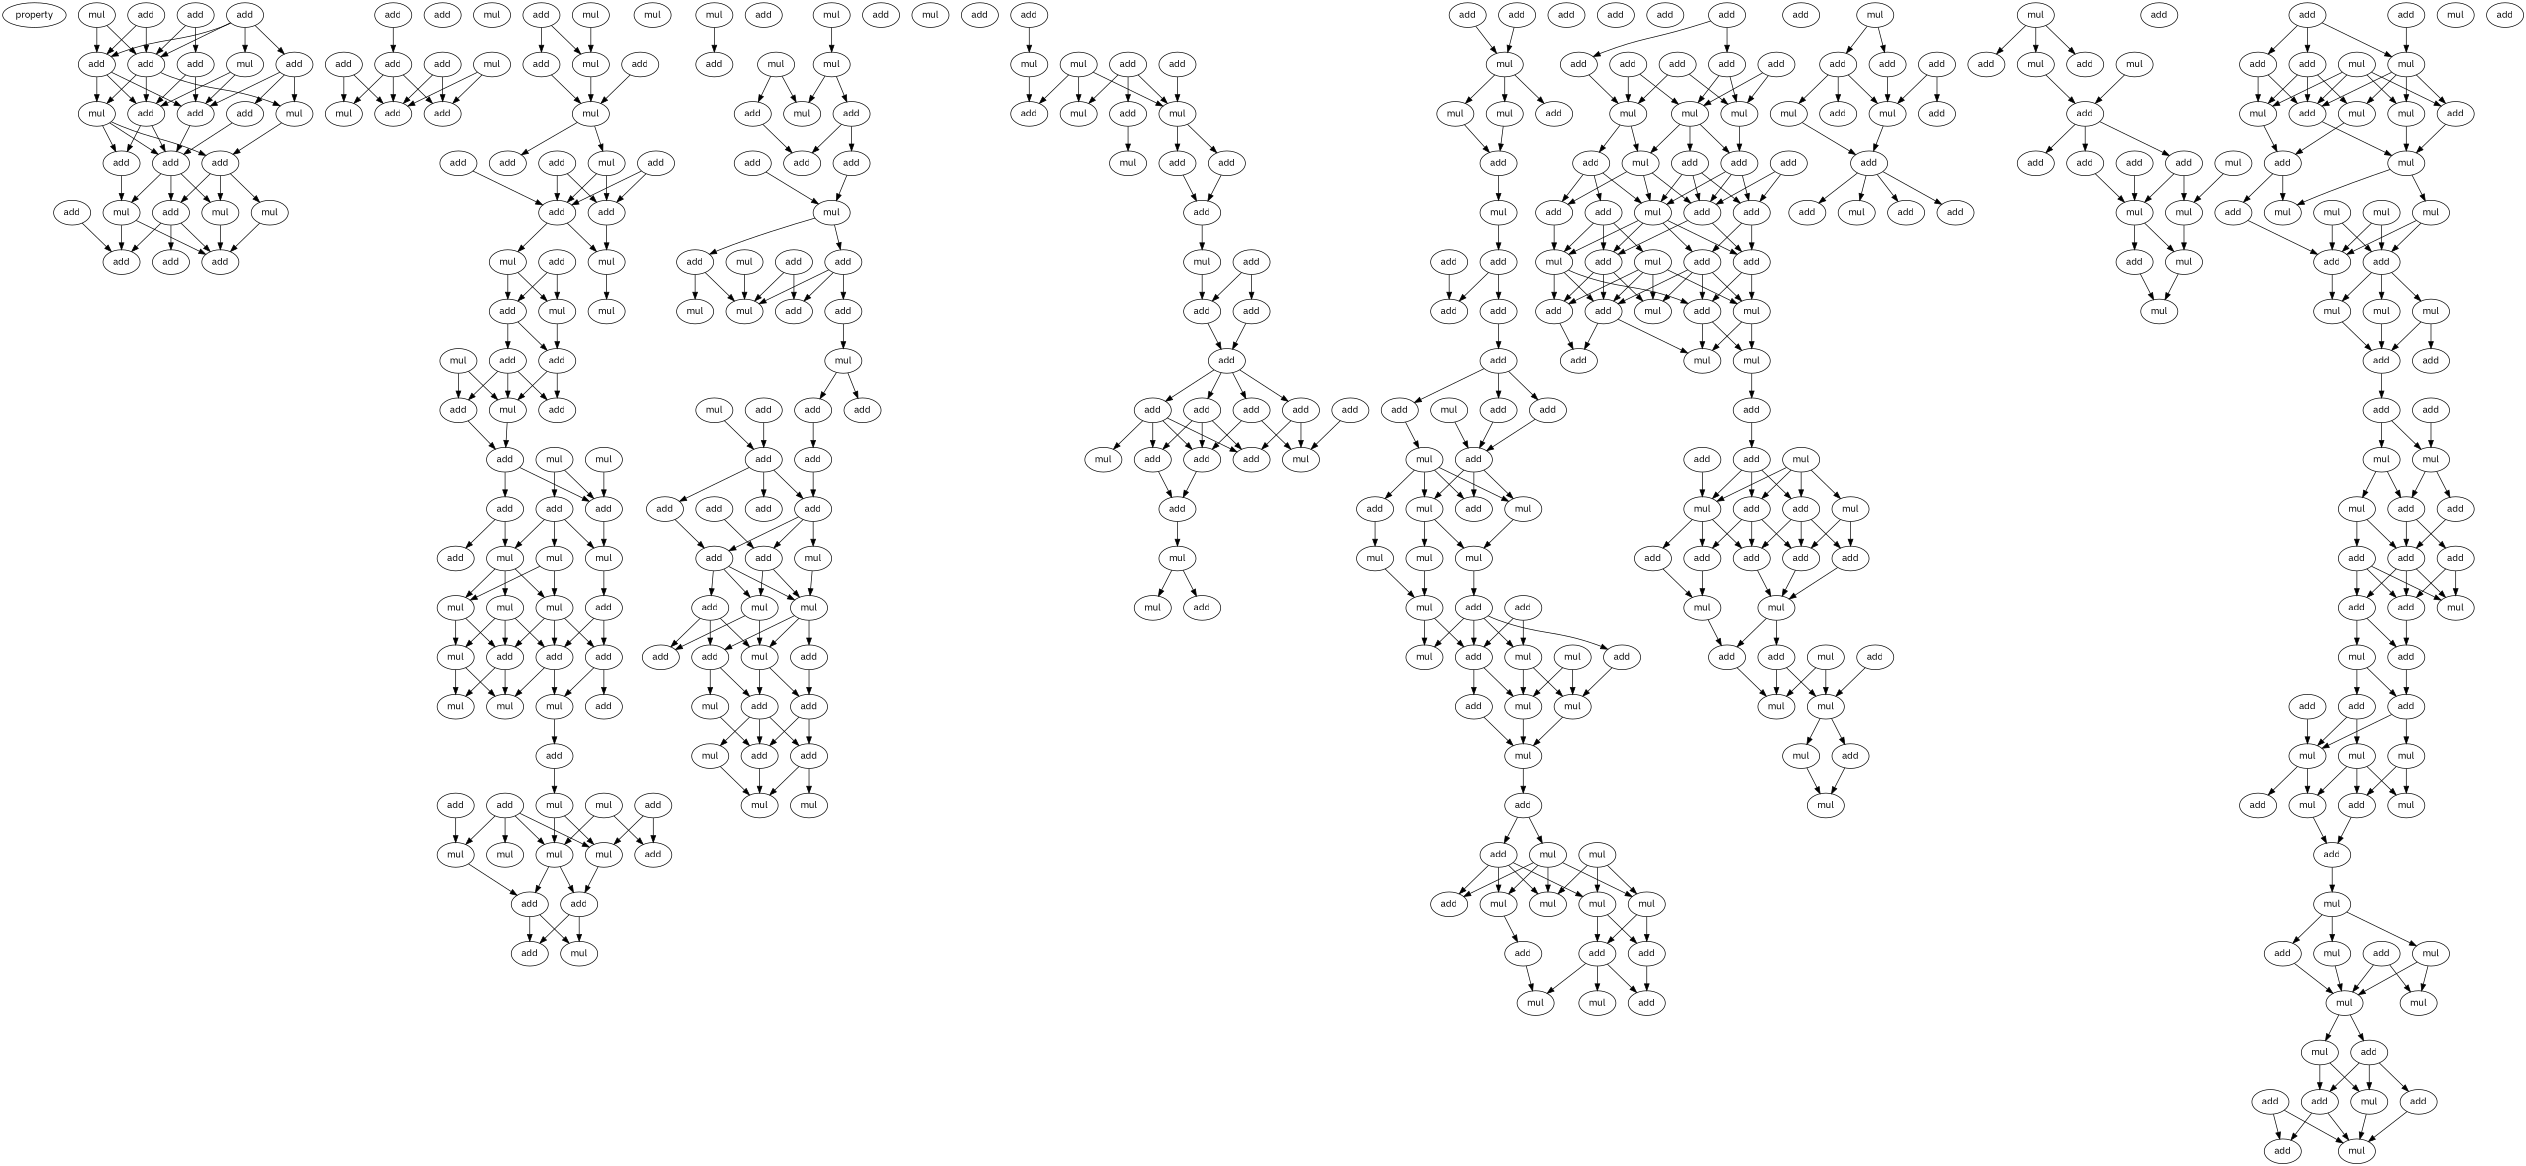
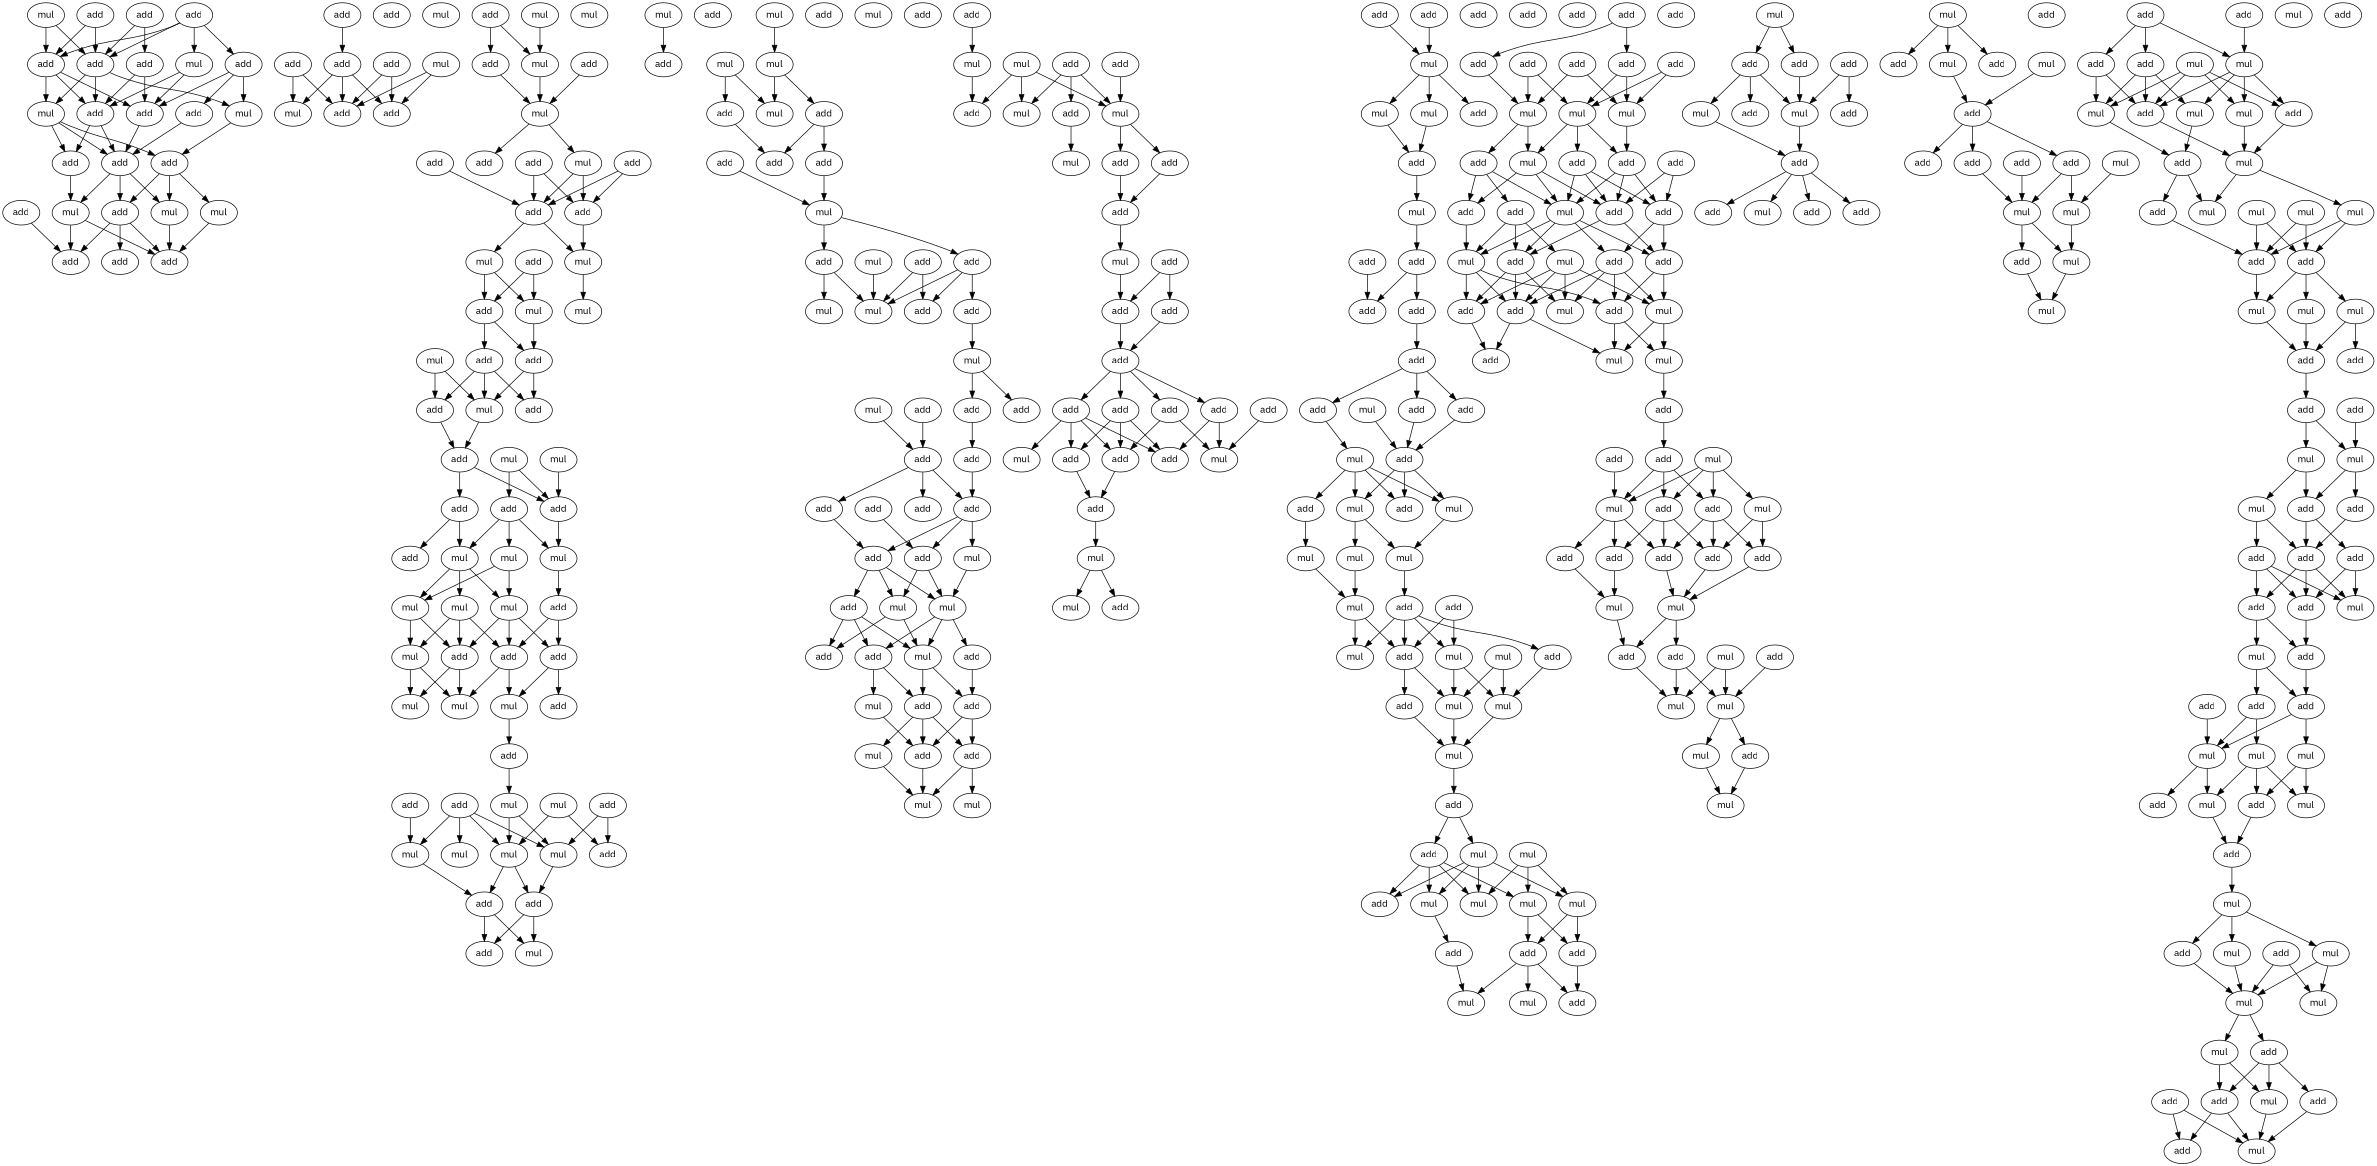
node "property": removed
